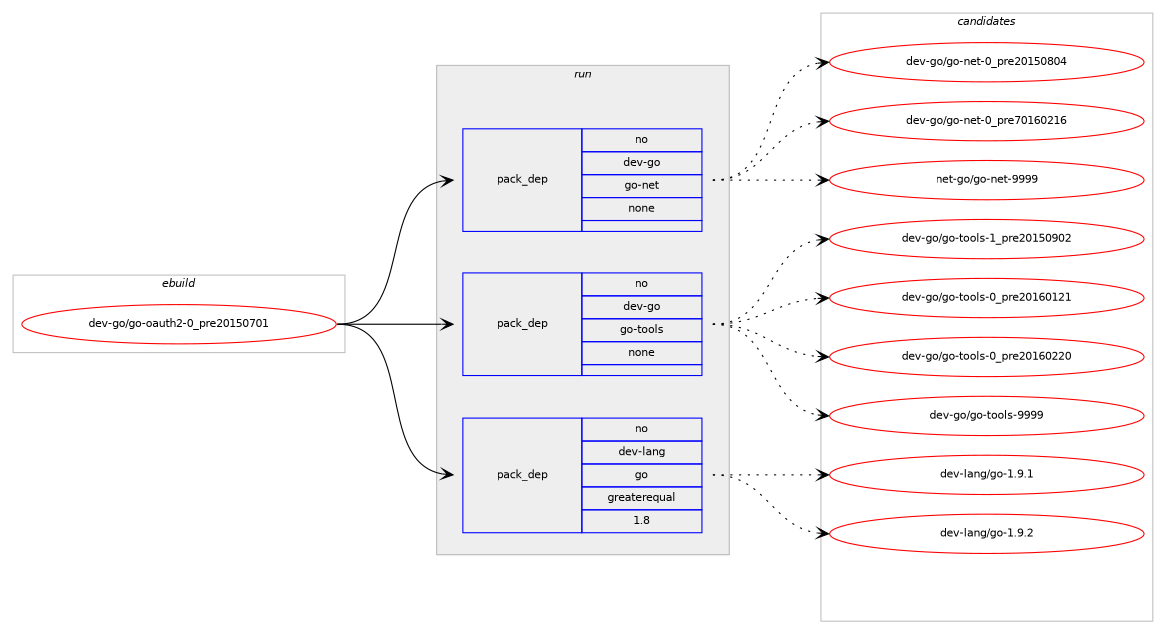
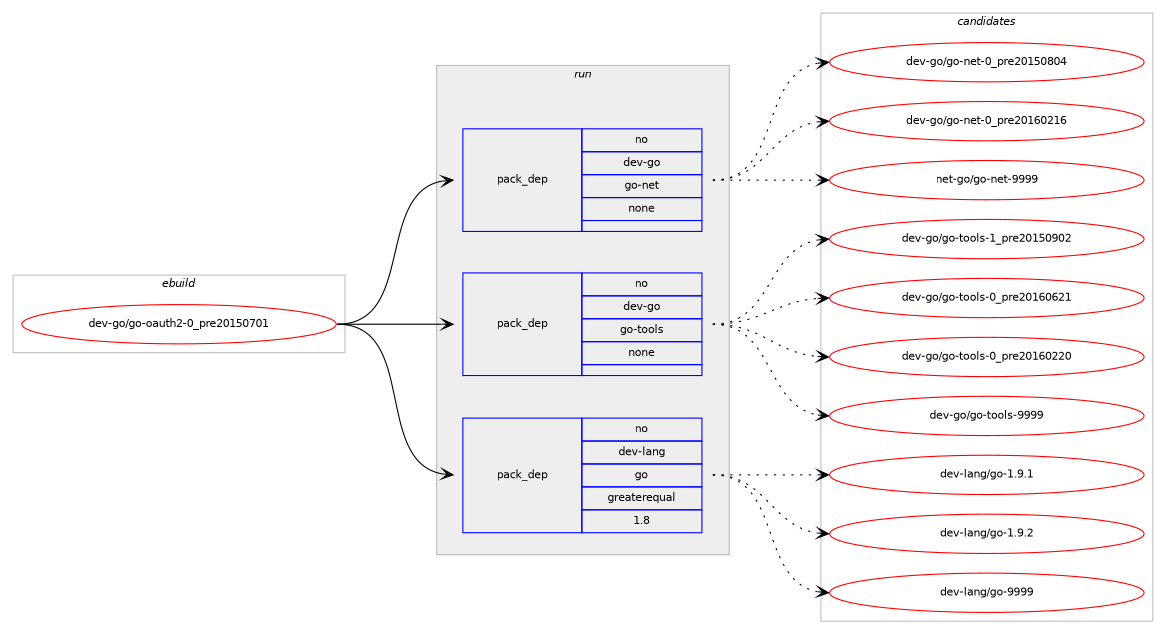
node "dev-go/go-net-0_pre70160216": label "dev-go/go-net-0_pre70160216" -> "dev-go/go-net-0_pre20160216"
node "dev-go/go-tools-0_pre20160121": label "dev-go/go-tools-0_pre20160121" -> "dev-go/go-tools-0_pre20160621"
node "dev-lang/go-9999": added
